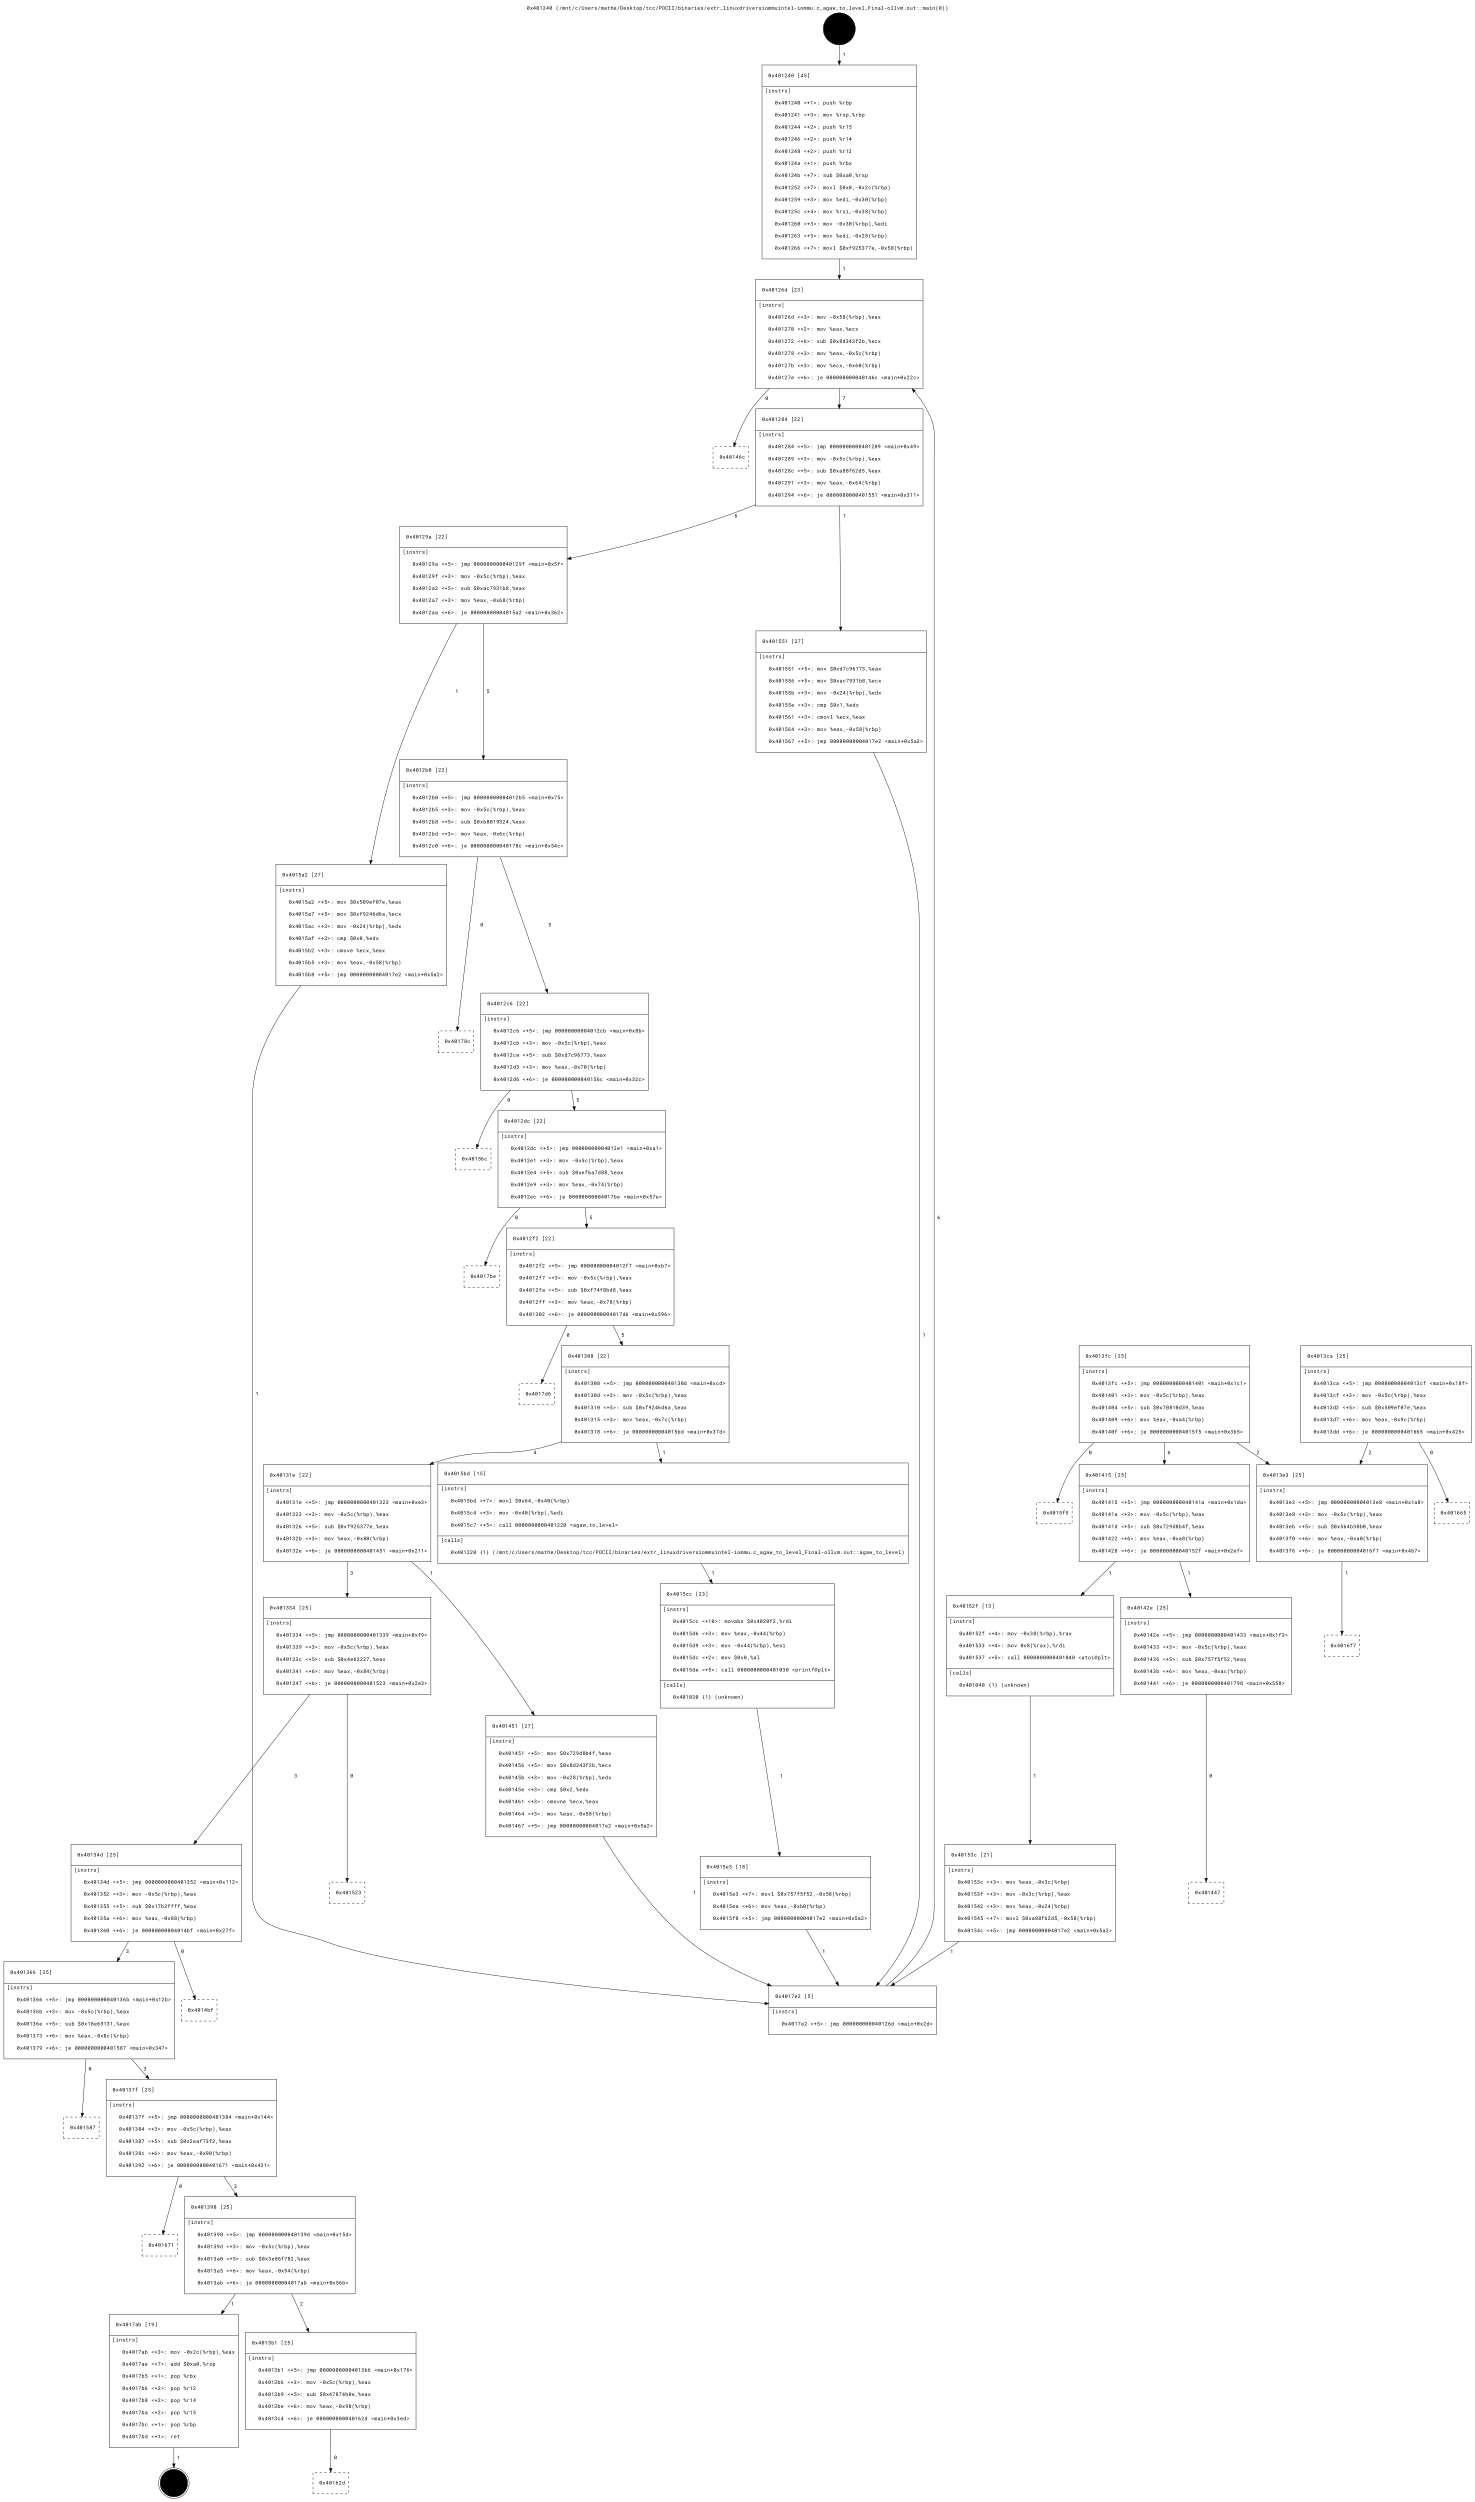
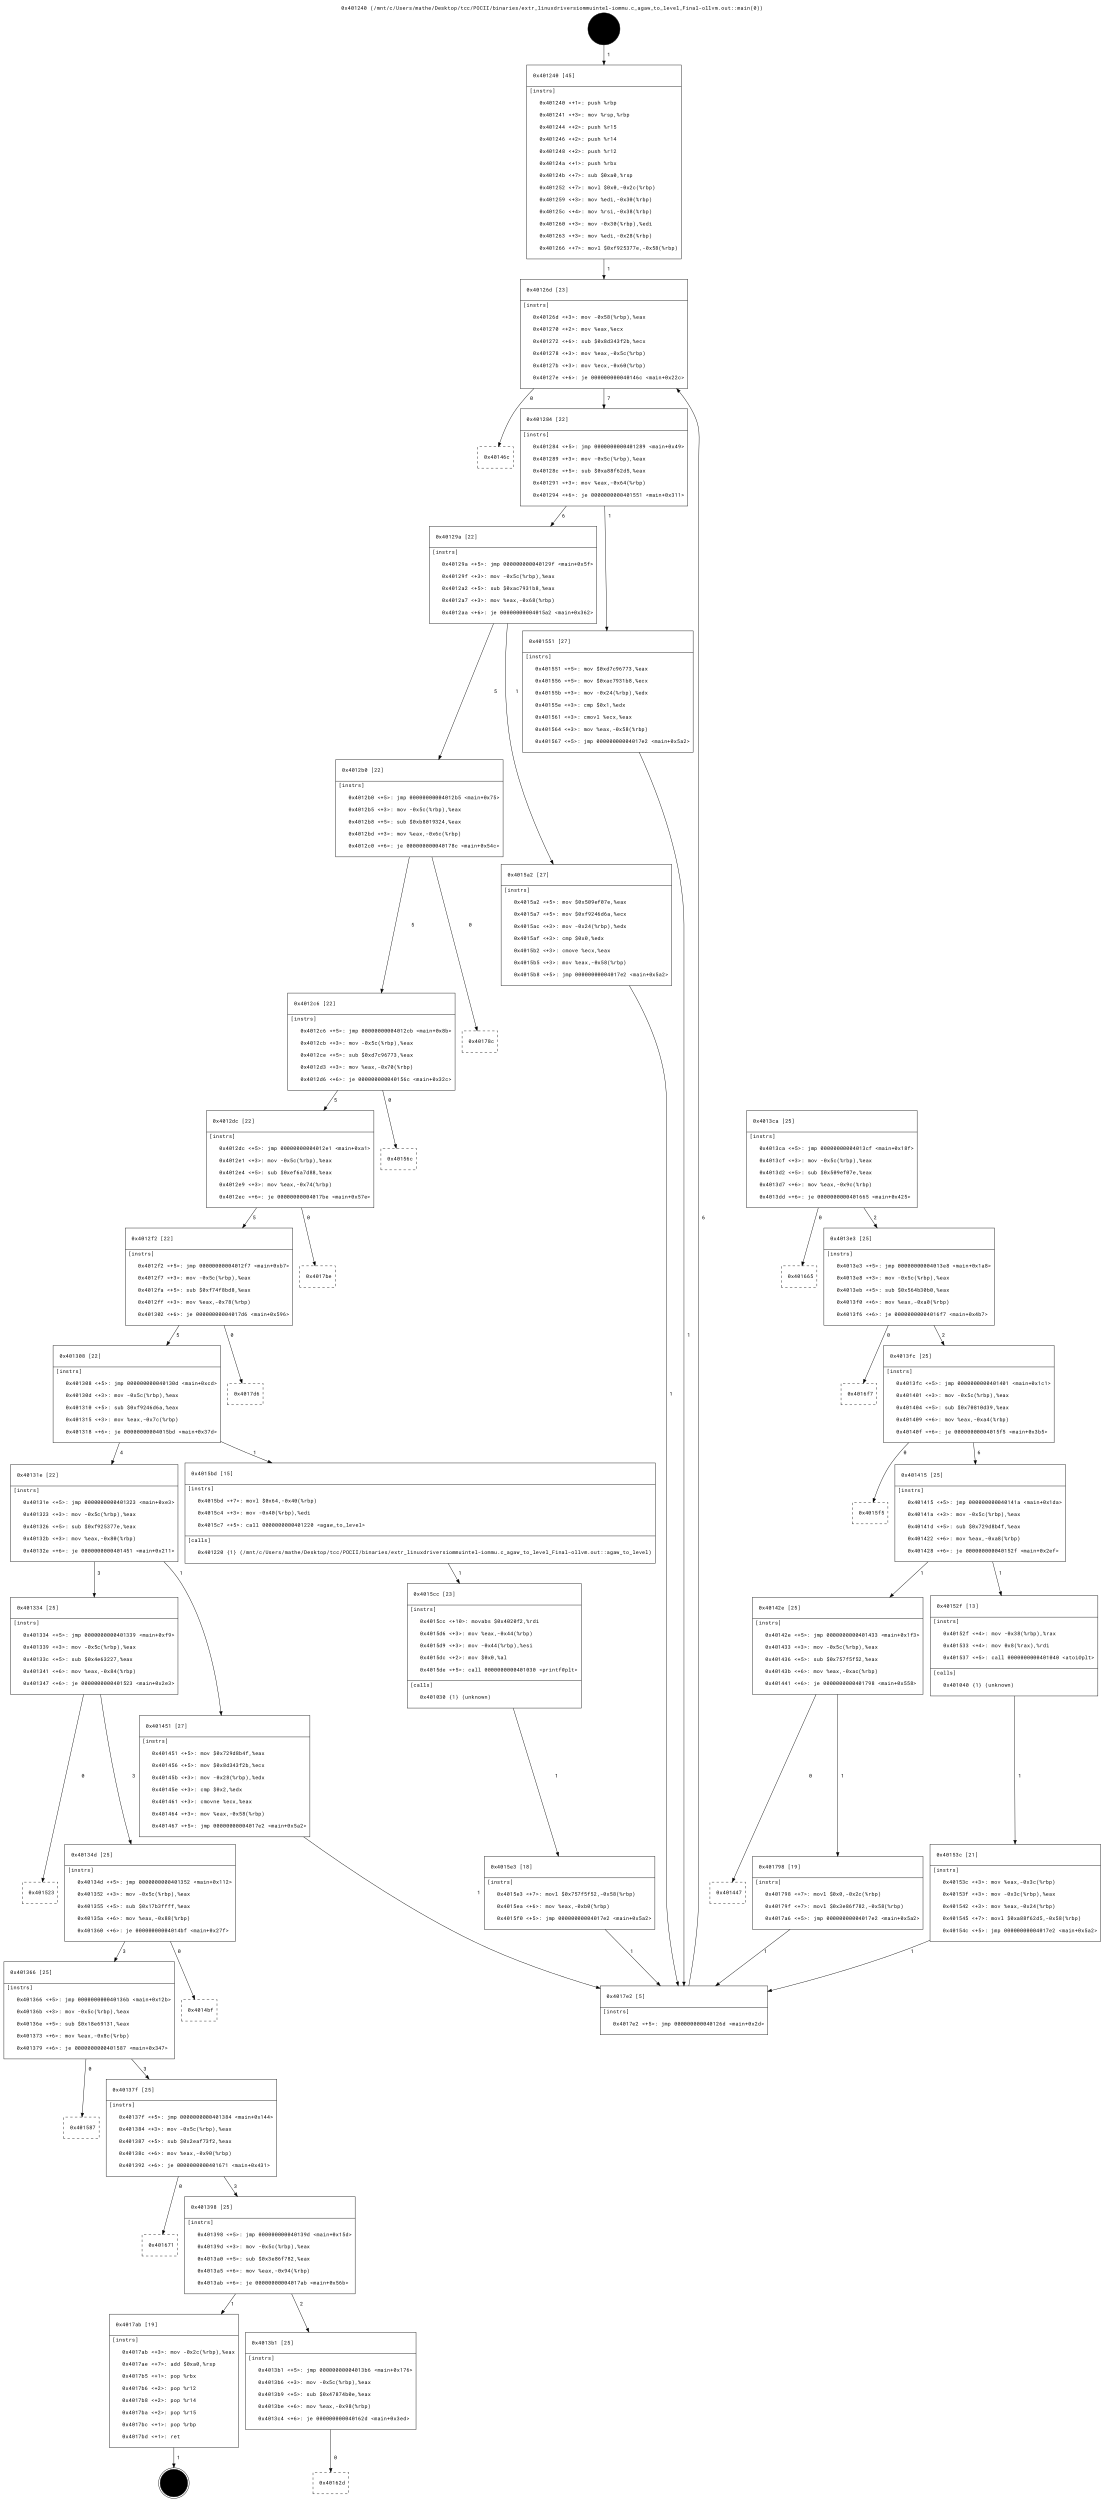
edge "0x4013fc [25]" -> "0x4013e3 [25]": reversed
edge "0x4013e3 [25]" -> "0x4016f7": label " 1" -> " 0"
node "0x401798 [19]": added
